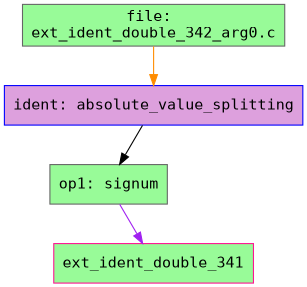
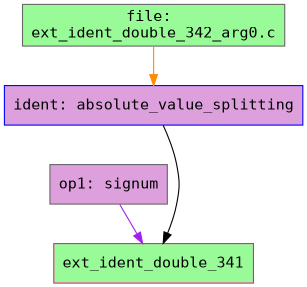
edge "ident: absolute_value_splitting" -> "op1: signum": now "ident: absolute_value_splitting" -> "ext_ident_double_341"
node "op1: signum": fillcolor palegreen -> plum
